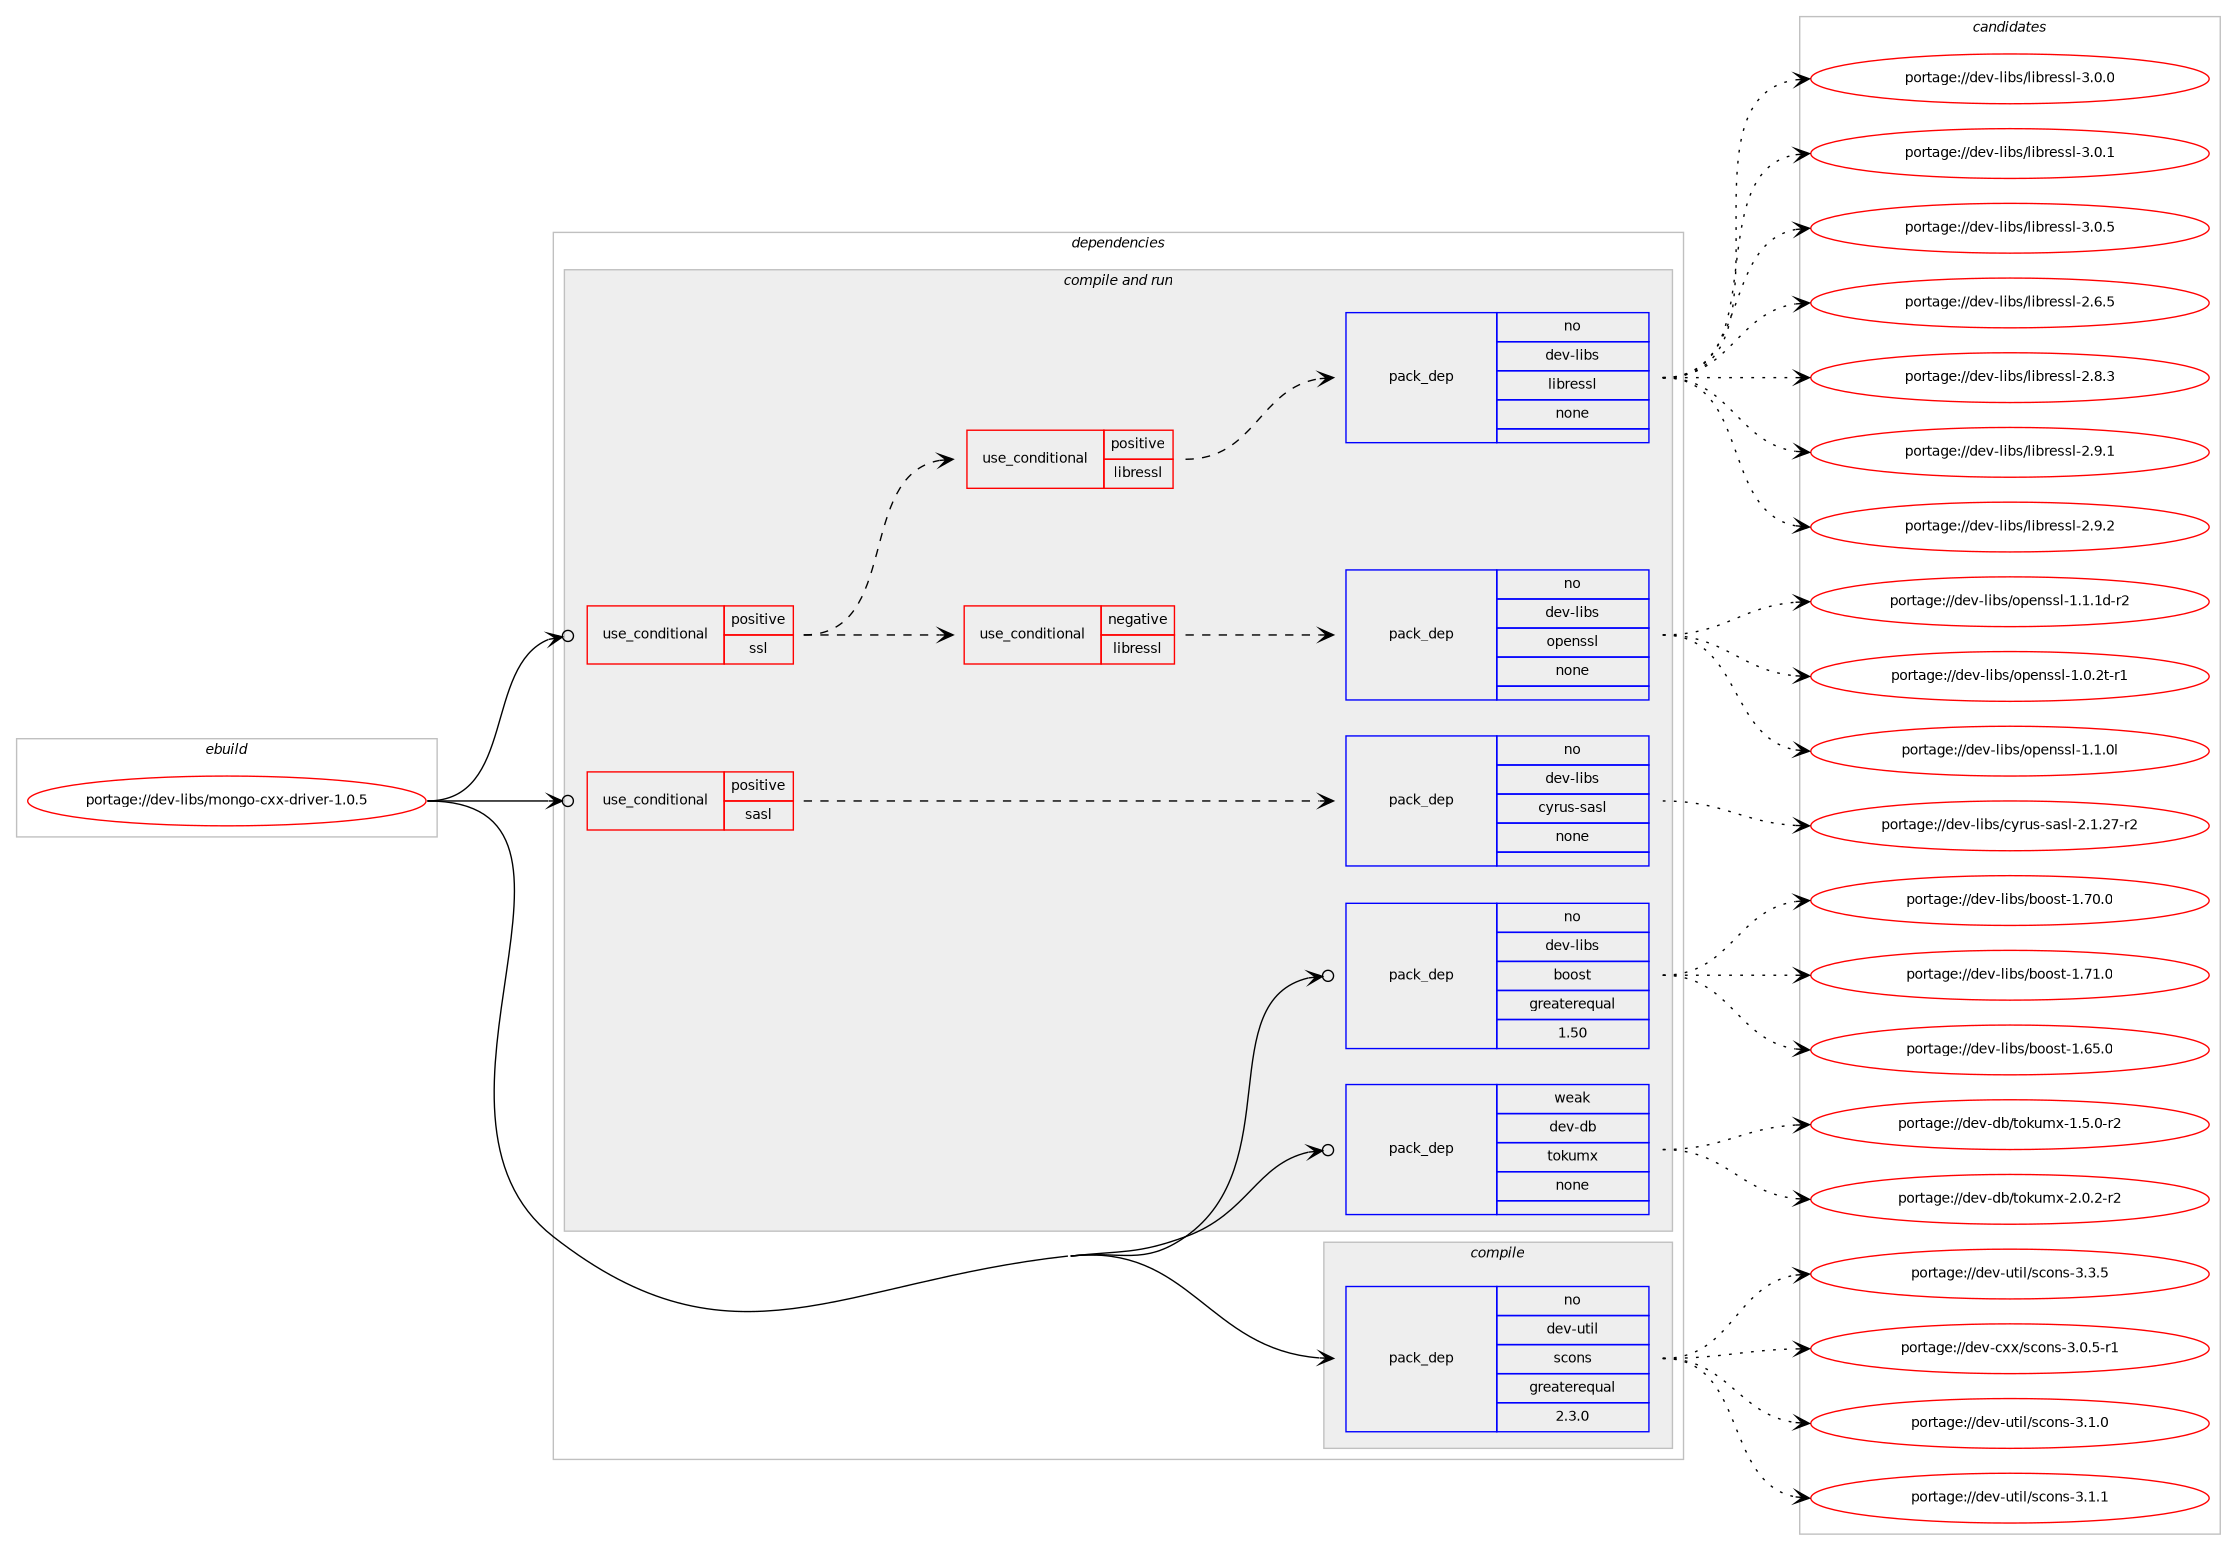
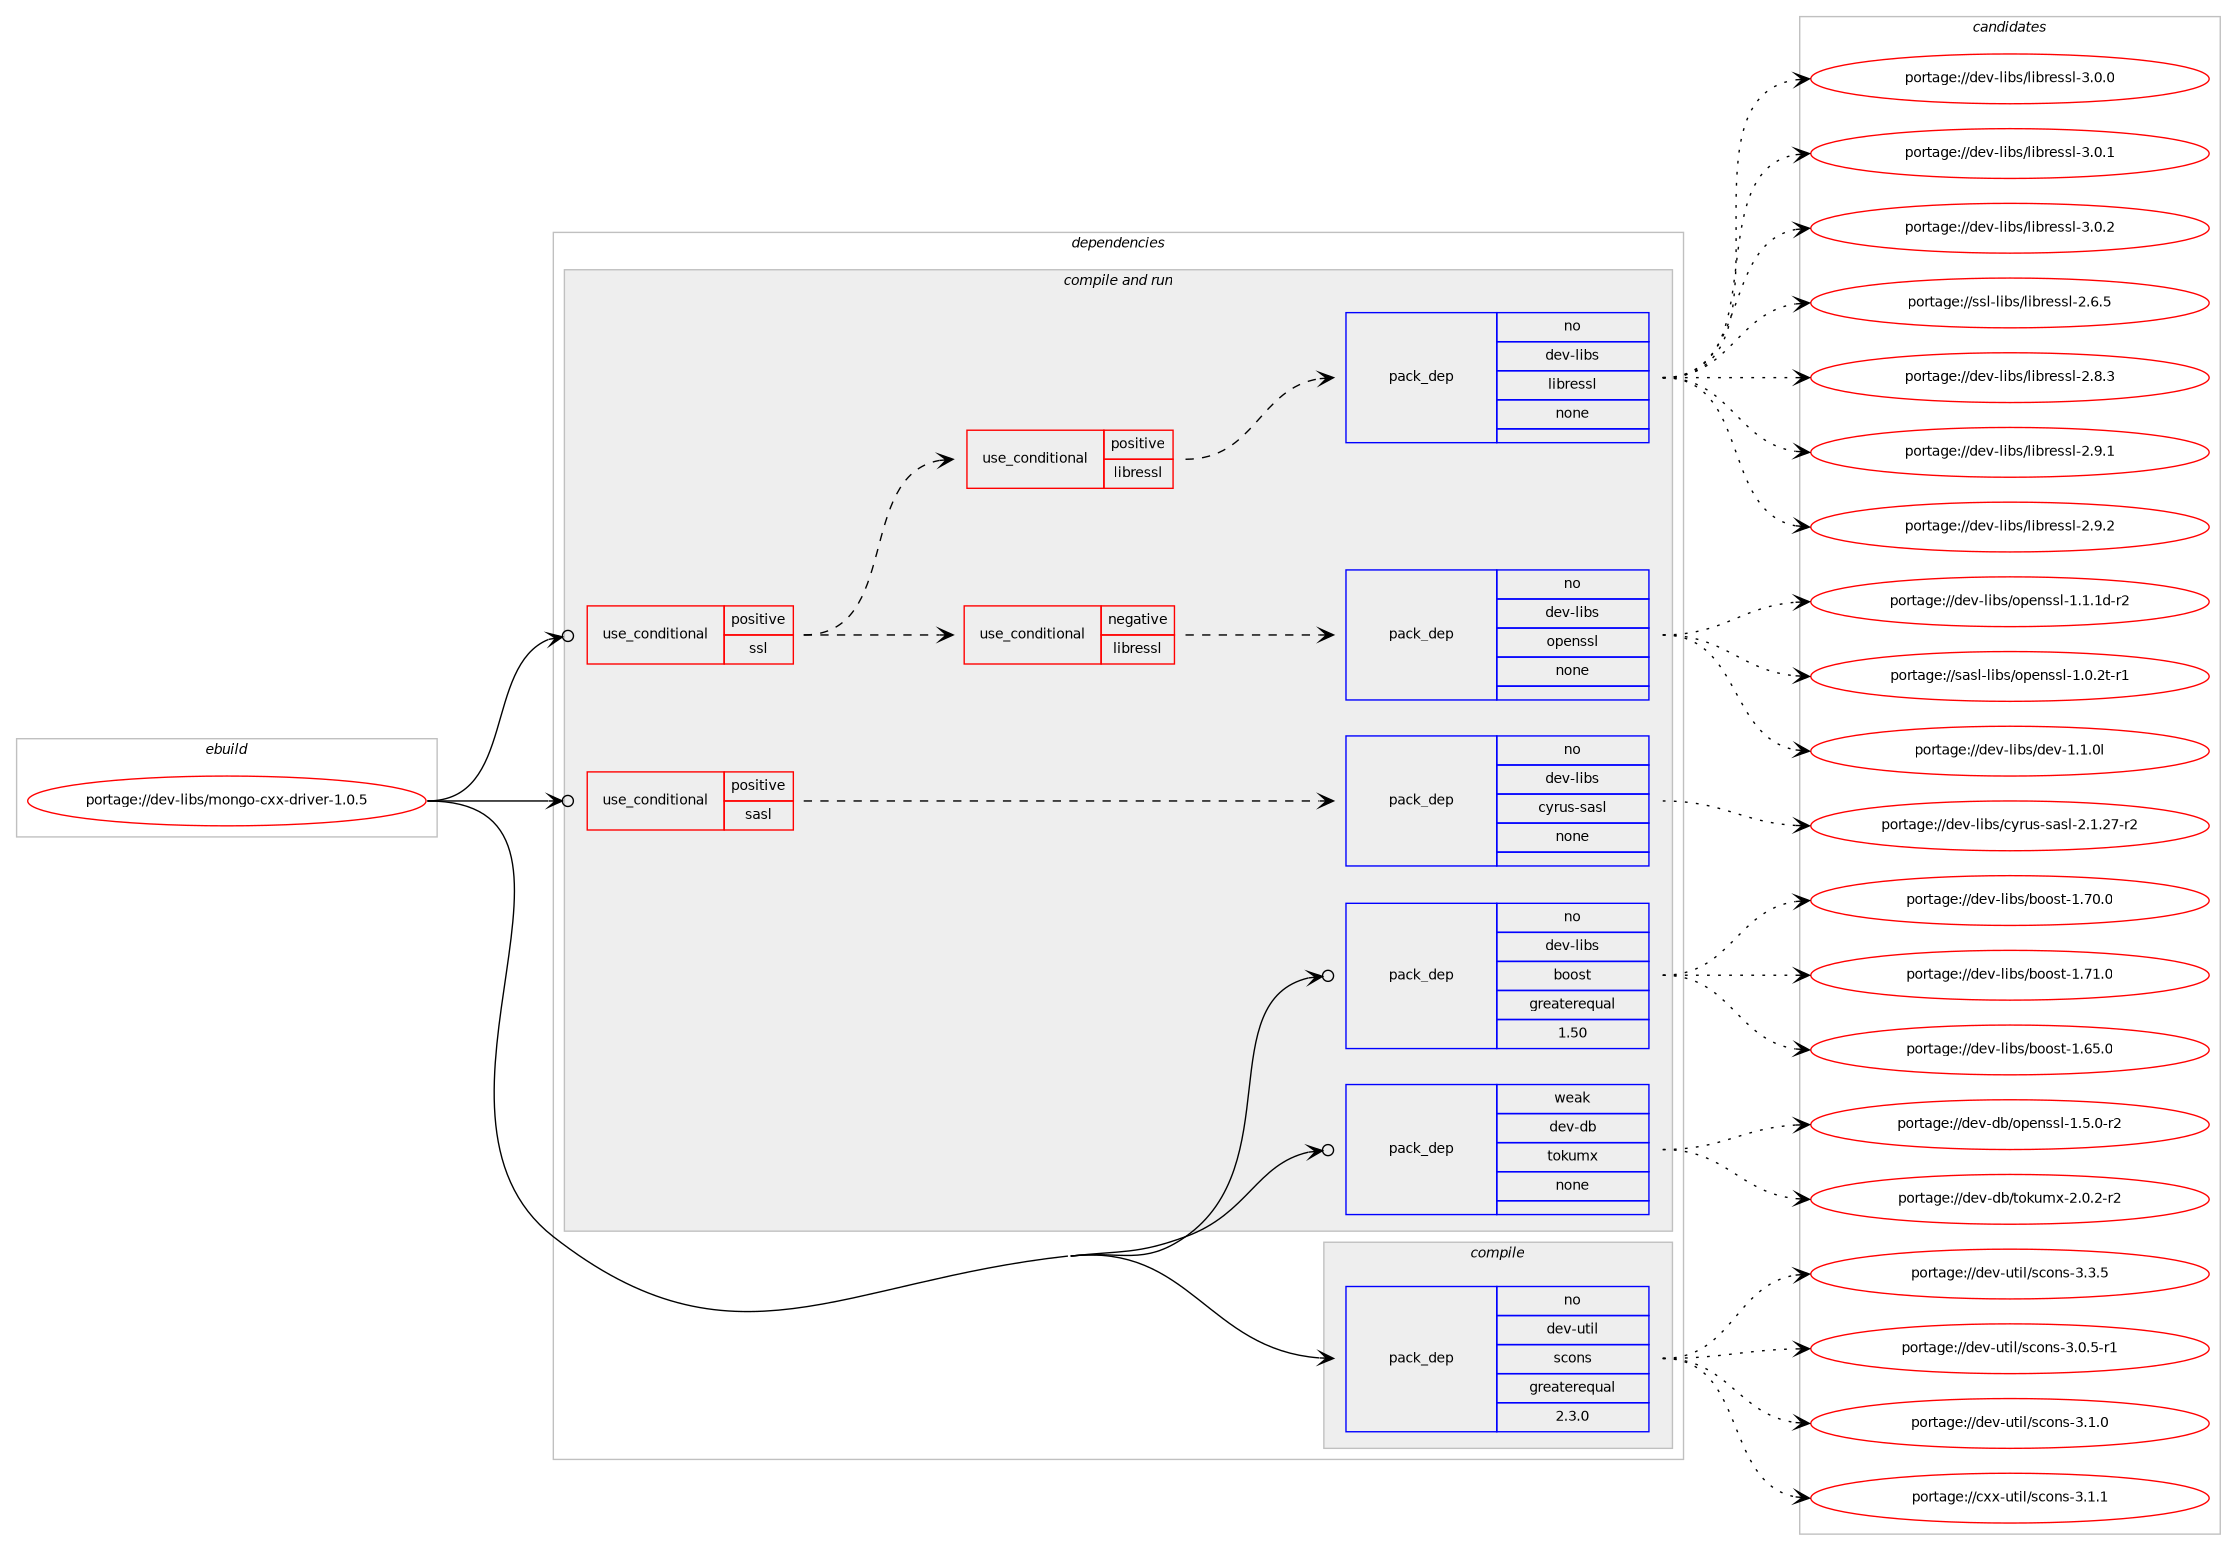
node "portage://dev-libs/libressl-3.0.5": label "portage://dev-libs/libressl-3.0.5" -> "portage://dev-libs/libressl-3.0.2"
node "portage://dev-libs/libressl-2.6.5": label "portage://dev-libs/libressl-2.6.5" -> "portage://ssl-libs/libressl-2.6.5"
node "portage://dev-libs/openssl-1.0.2t-r1": label "portage://dev-libs/openssl-1.0.2t-r1" -> "portage://sasl-libs/openssl-1.0.2t-r1"
node "portage://dev-libs/openssl-1.1.0l": label "portage://dev-libs/openssl-1.1.0l" -> "portage://dev-libs/dev-1.1.0l"
node "portage://dev-db/tokumx-1.5.0-r2": label "portage://dev-db/tokumx-1.5.0-r2" -> "portage://dev-db/openssl-1.5.0-r2"
node "portage://dev-cxx/scons-3.0.5-r1": label "portage://dev-cxx/scons-3.0.5-r1" -> "portage://dev-util/scons-3.0.5-r1"
node "portage://dev-util/scons-3.1.1": label "portage://dev-util/scons-3.1.1" -> "portage://cxx-util/scons-3.1.1"
